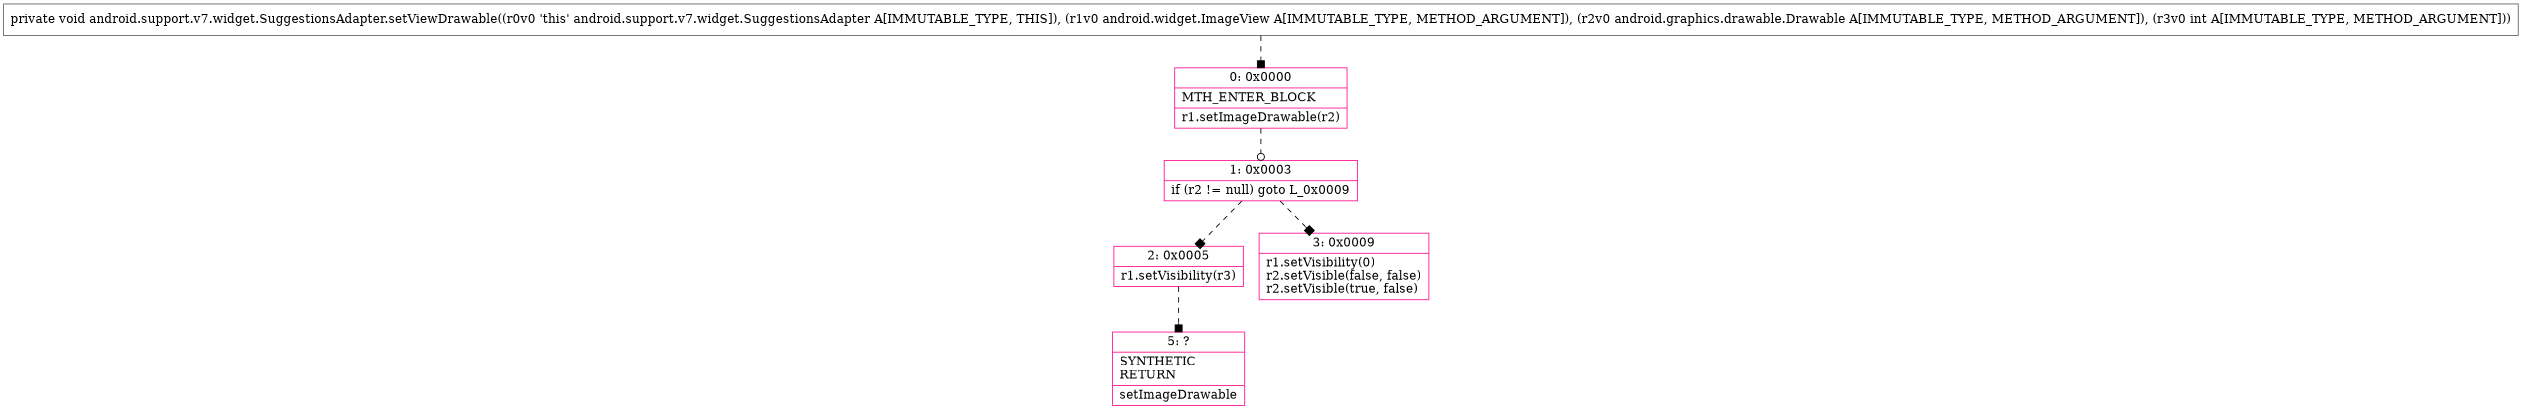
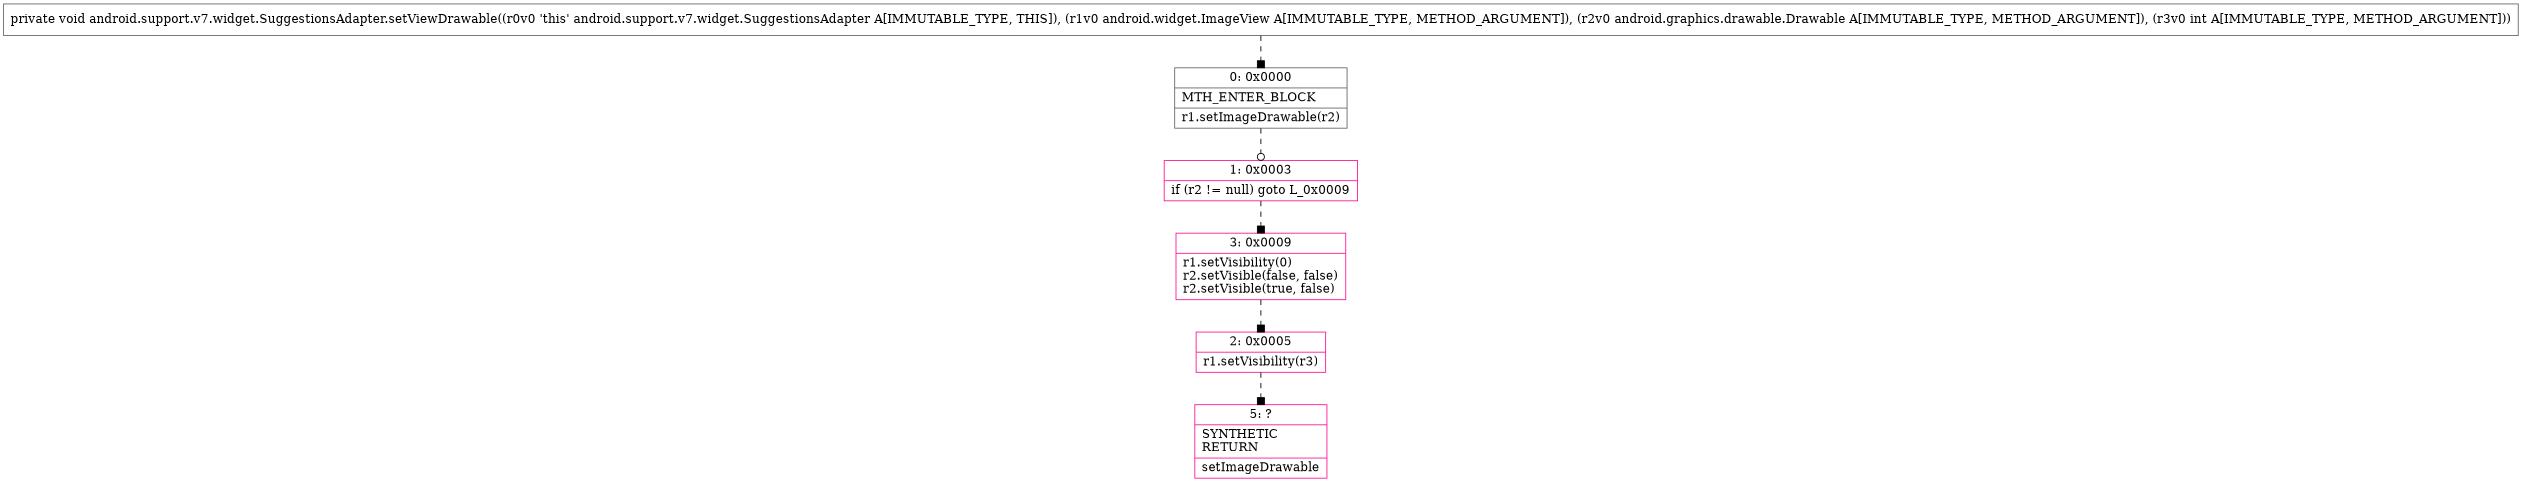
node "0: 0x0000": color deeppink -> gray40
edge "1: 0x0003" -> "2: 0x0005": now "3: 0x0009" -> "2: 0x0005"
